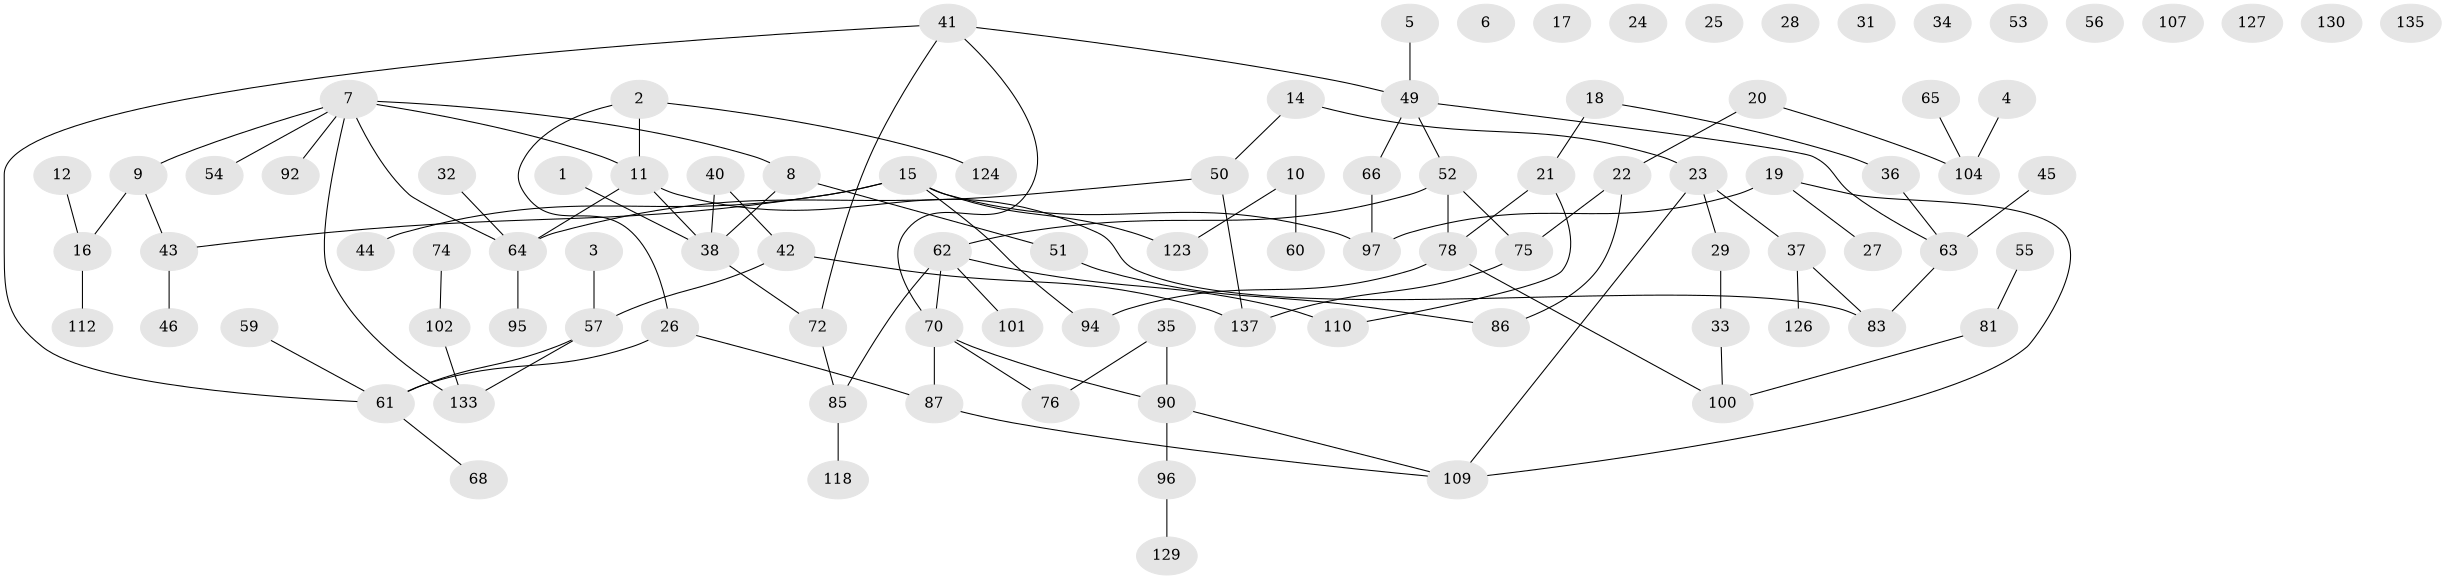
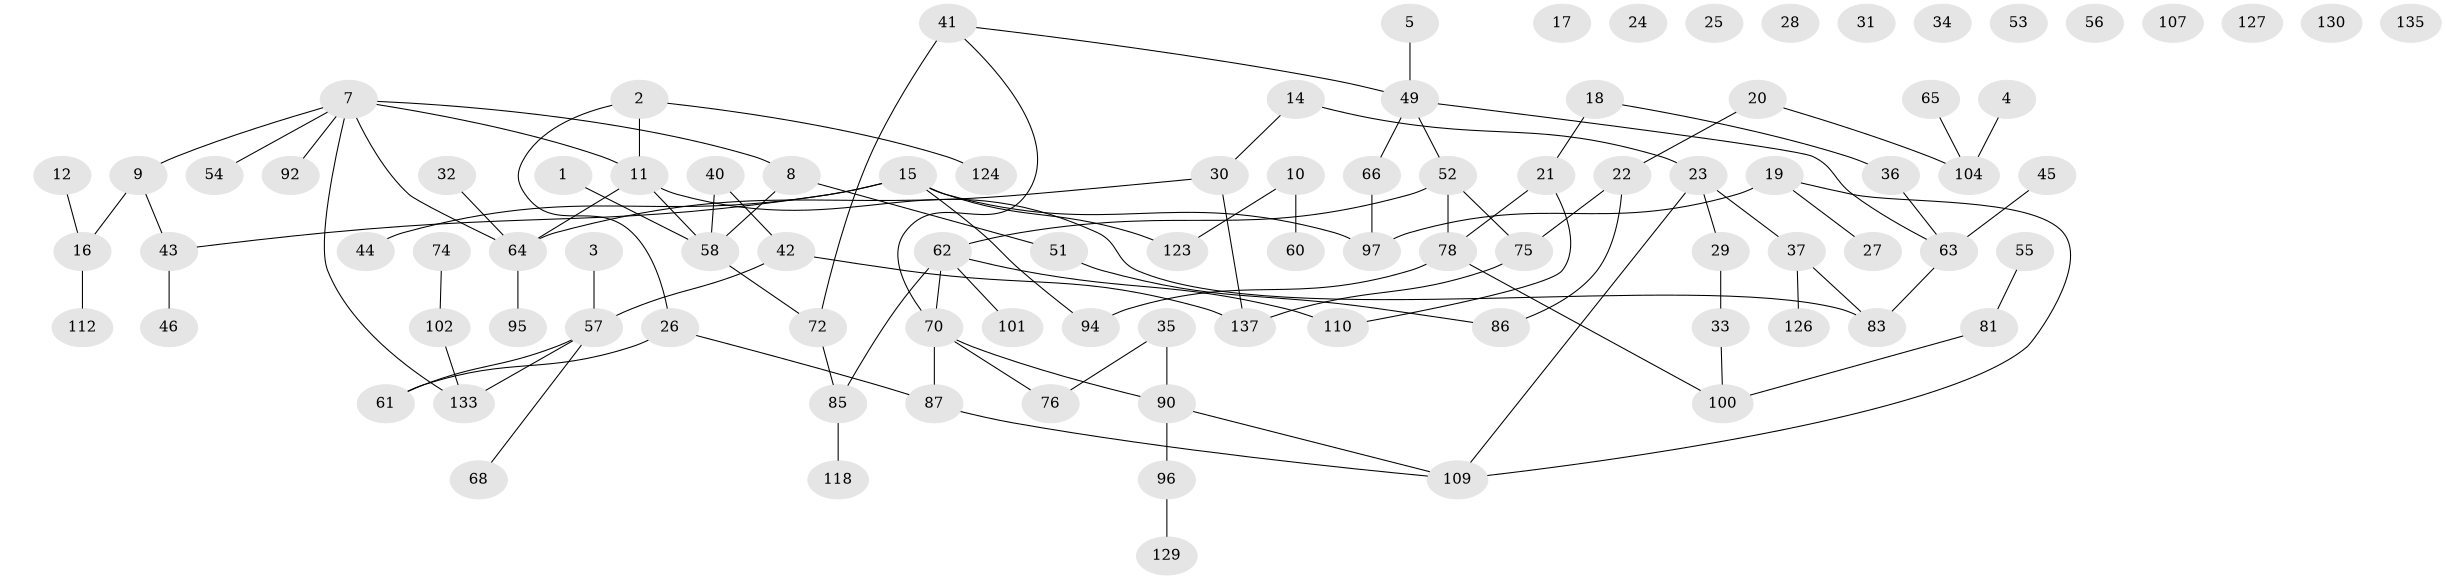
node "6": removed
edge "41" -- "61": removed
node "50": label "50" -> "30"
node "38": label "38" -> "58"
node "59": removed
edge "61" -- "68": now "57" -- "68"
